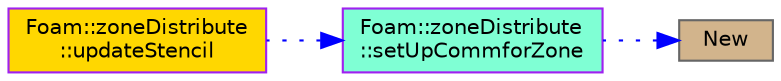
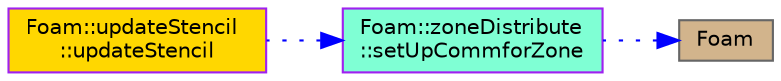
node "Foam::zoneDistribute ::updateStencil": label "Foam::zoneDistribute ::updateStencil" -> "Foam::updateStencil ::updateStencil"
node "New": label "New" -> "Foam"
